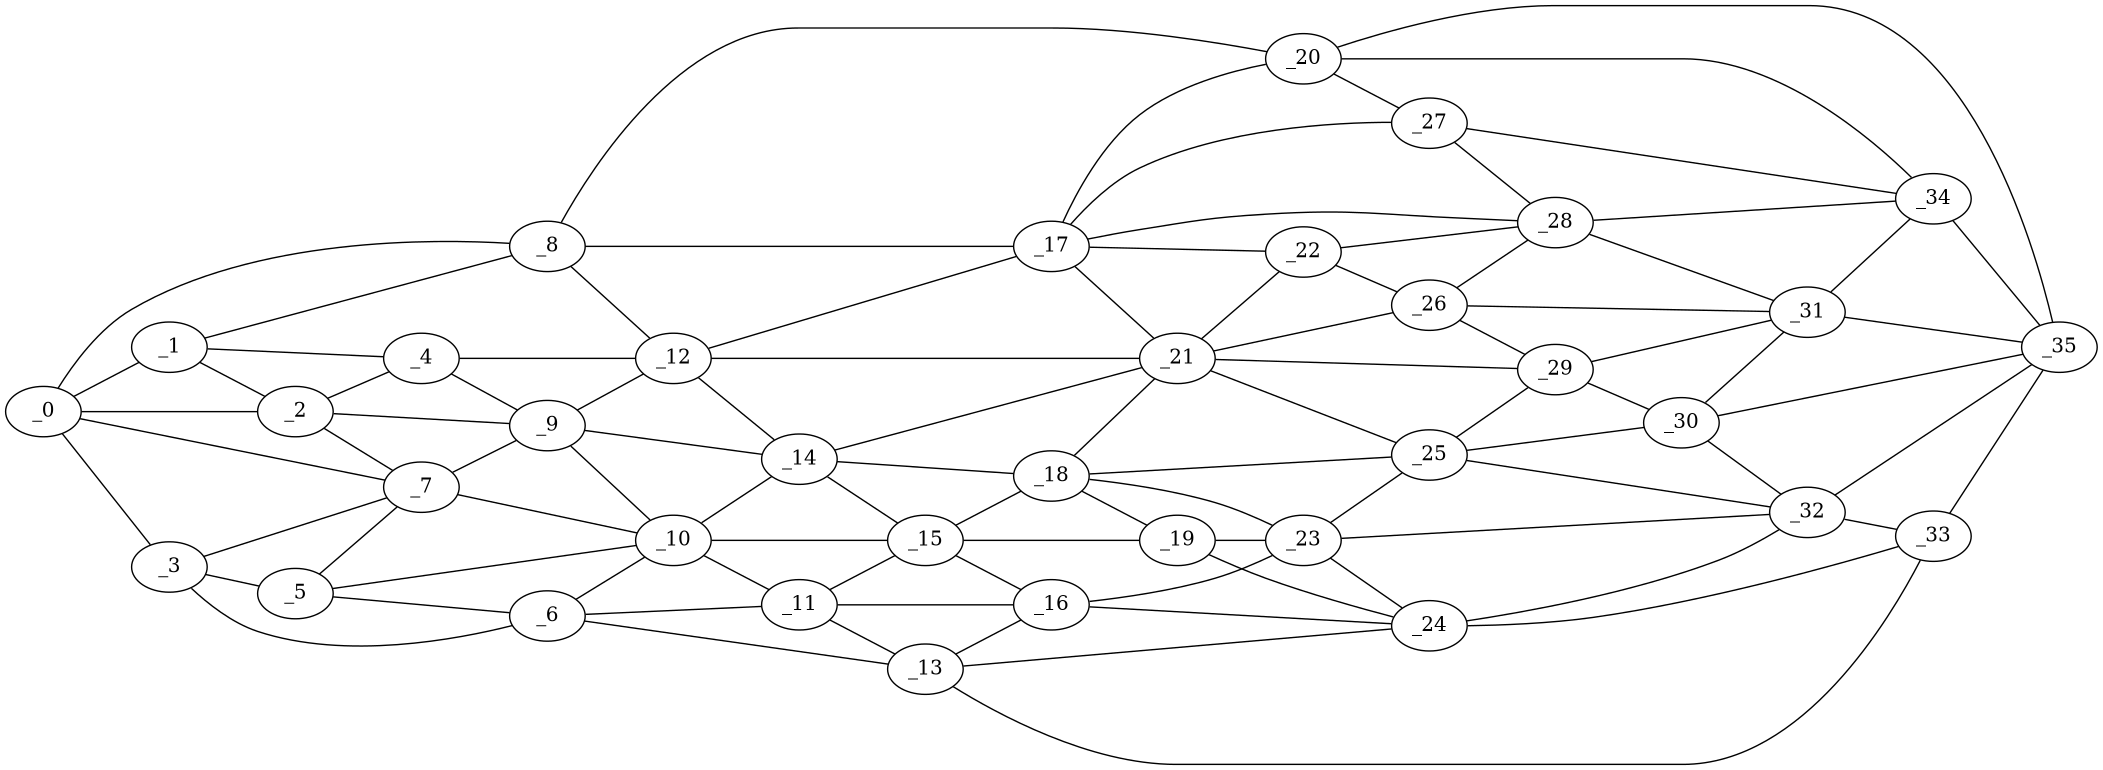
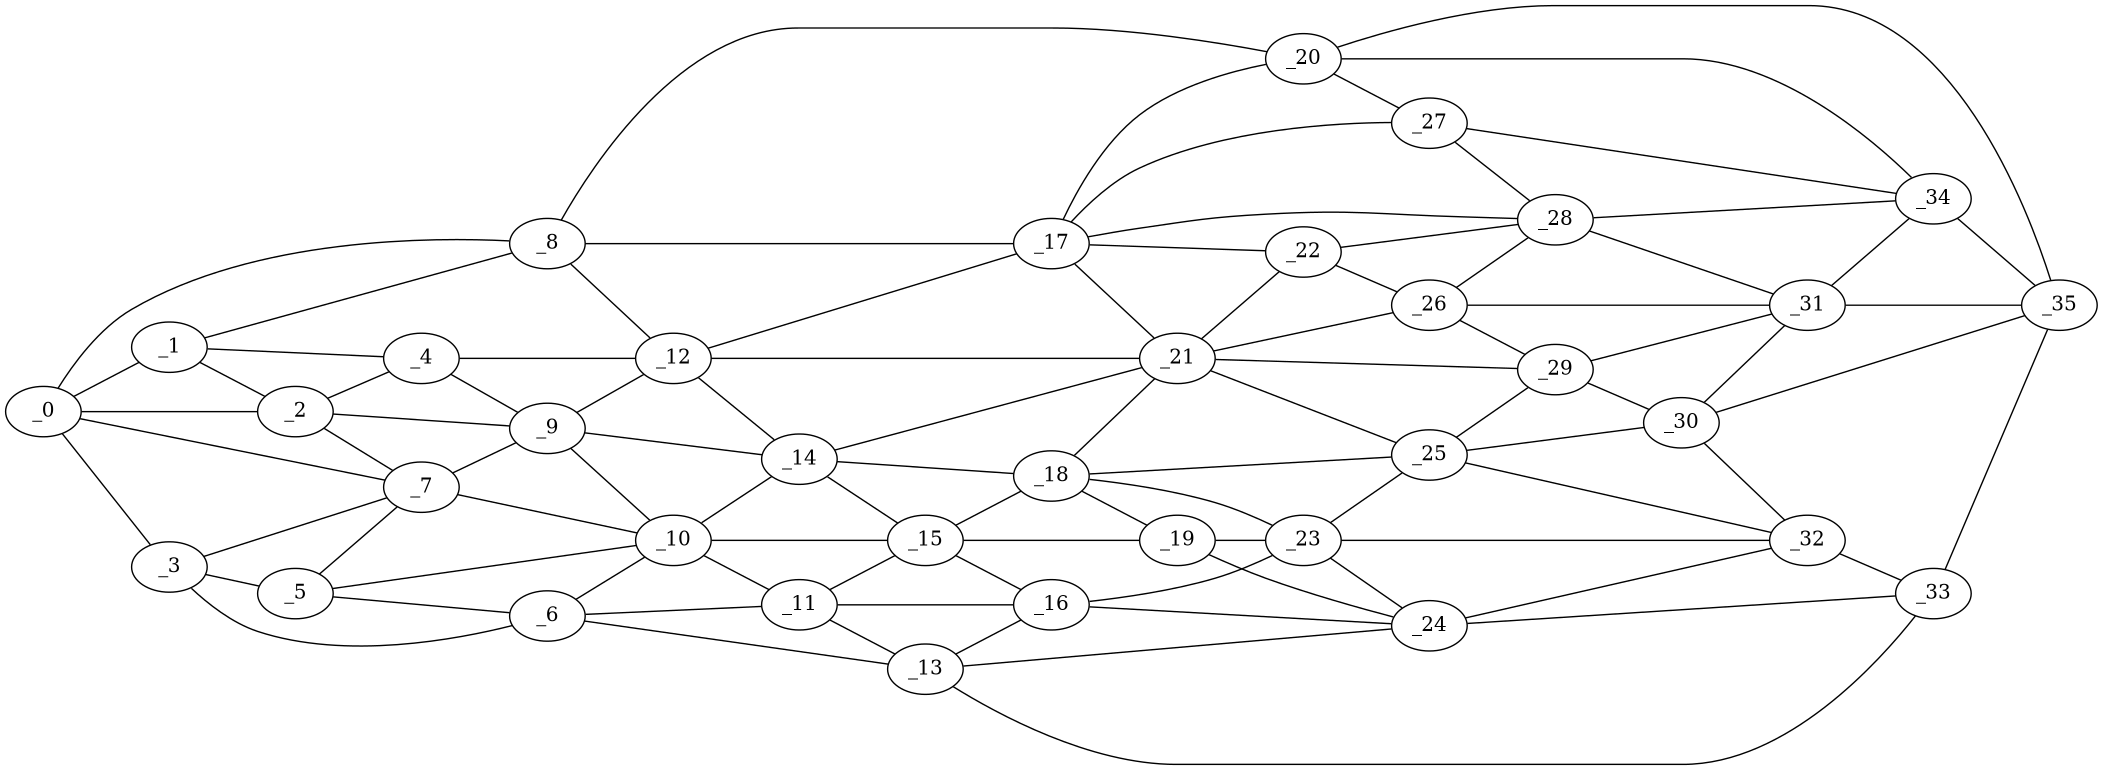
edge "_35" -- "_32": removed
